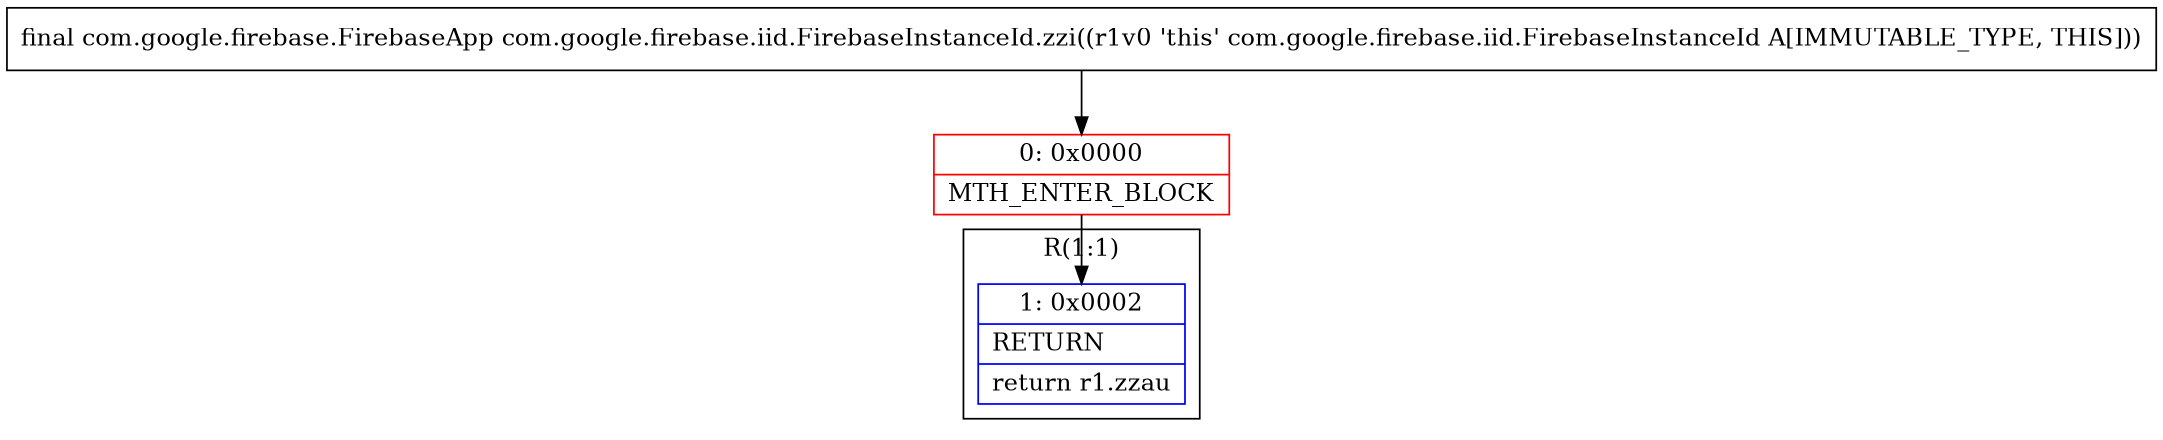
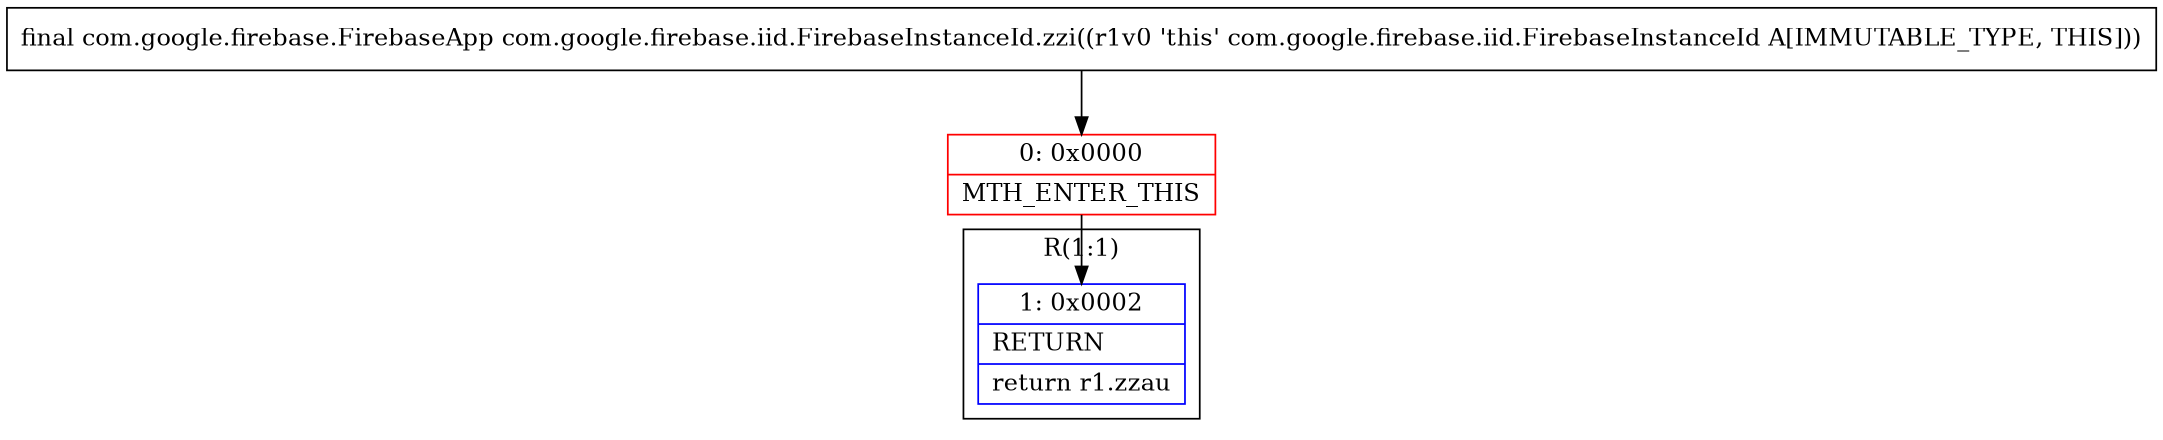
node "0: 0x0000": text "MTH_ENTER_BLOCK" -> "MTH_ENTER_THIS"
